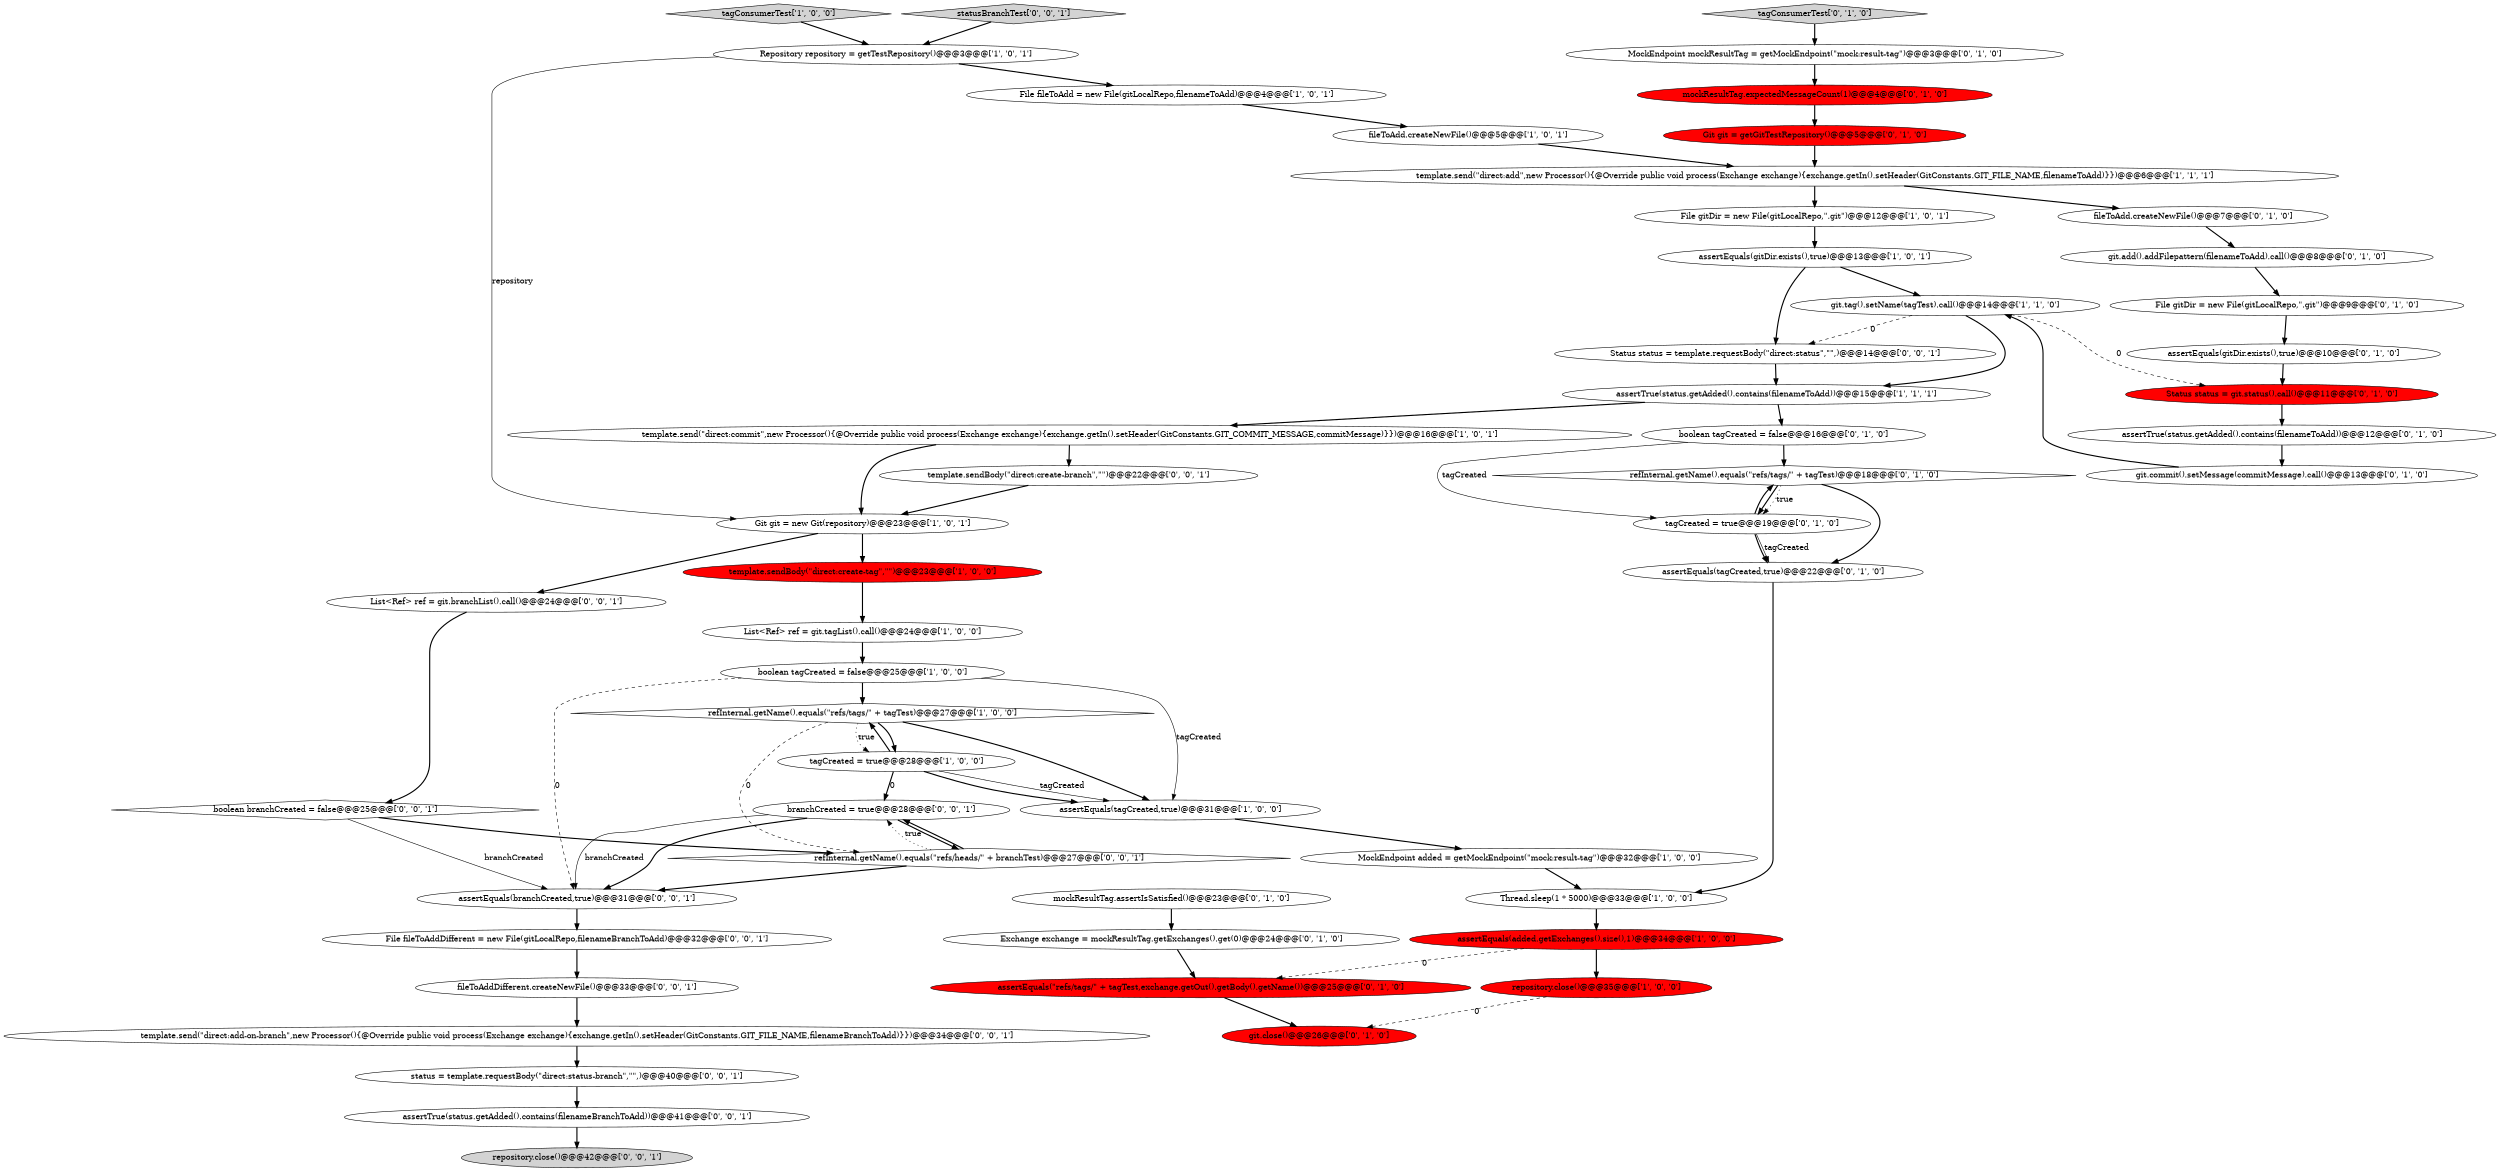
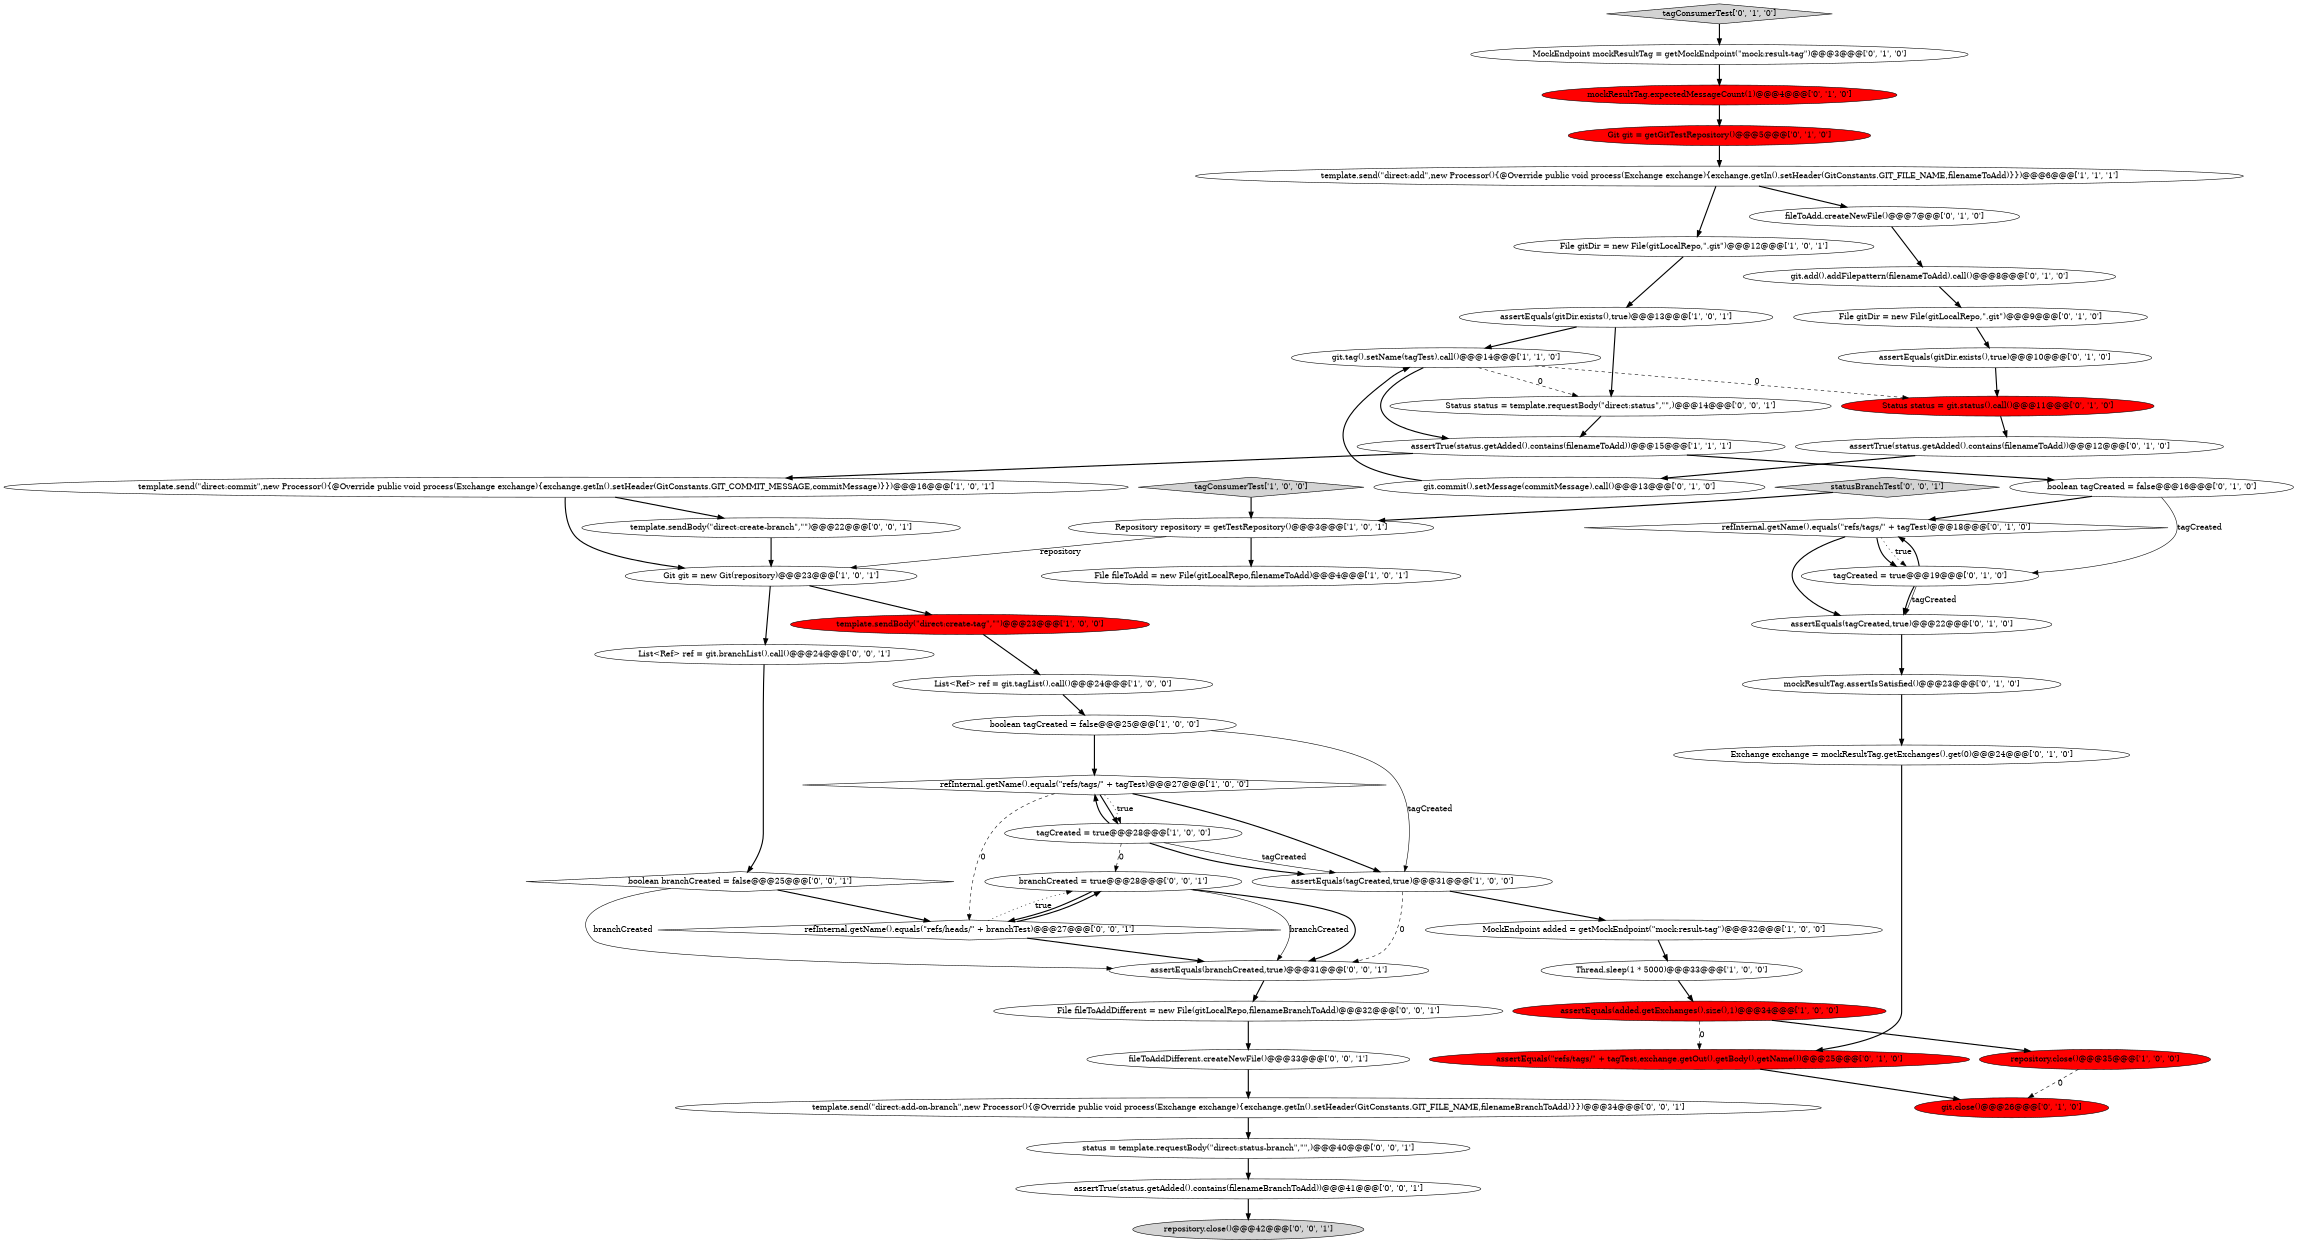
node "fileToAdd.createNewFile()@@@5@@@['1', '0', '1']": removed
edge "boolean tagCreated = false@@@25@@@['1', '0', '0']" -> "assertEquals(branchCreated,true)@@@31@@@['0', '0', '1']": now "assertEquals(tagCreated,true)@@@31@@@['1', '0', '0']" -> "assertEquals(branchCreated,true)@@@31@@@['0', '0', '1']"
edge "assertEquals(tagCreated,true)@@@22@@@['0', '1', '0']" -> "Thread.sleep(1 * 5000)@@@33@@@['1', '0', '0']": now "assertEquals(tagCreated,true)@@@22@@@['0', '1', '0']" -> "mockResultTag.assertIsSatisfied()@@@23@@@['0', '1', '0']"
edge "tagCreated = true@@@28@@@['1', '0', '0']" -> "branchCreated = true@@@28@@@['0', '0', '1']": style bold -> dashed
